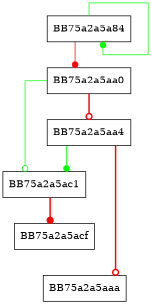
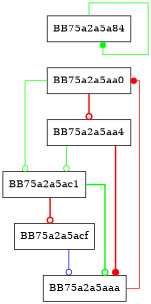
edge "BB75a2a5a84" -> "BB75a2a5aa0": now "BB75a2a5aaa" -> "BB75a2a5aa0"
edge "BB75a2a5aa4" -> "BB75a2a5ac1": arrowhead dot -> odot
edge "BB75a2a5ac1" -> "BB75a2a5acf": arrowhead dot -> odot
edge "BB75a2a5aa4" -> "BB75a2a5aaa": arrowhead odot -> dot
edge "BB75a2a5ac1" -> "BB75a2a5aaa": added
edge "BB75a2a5acf" -> "BB75a2a5aaa": added
